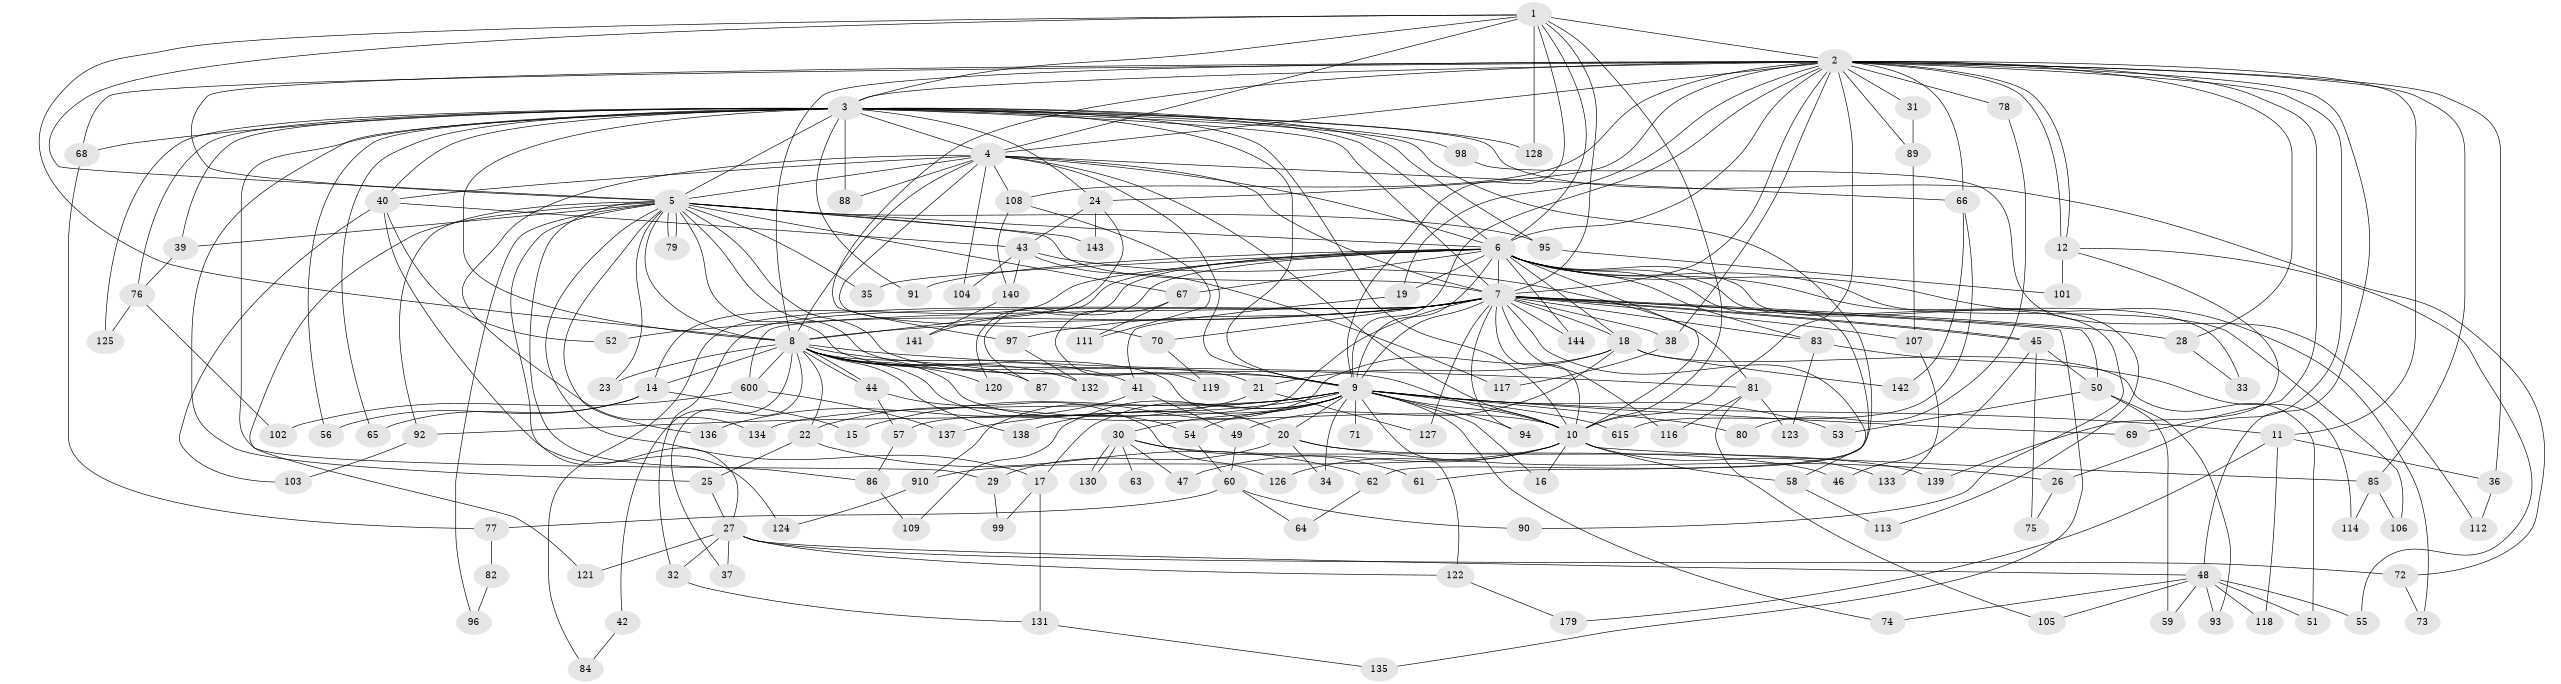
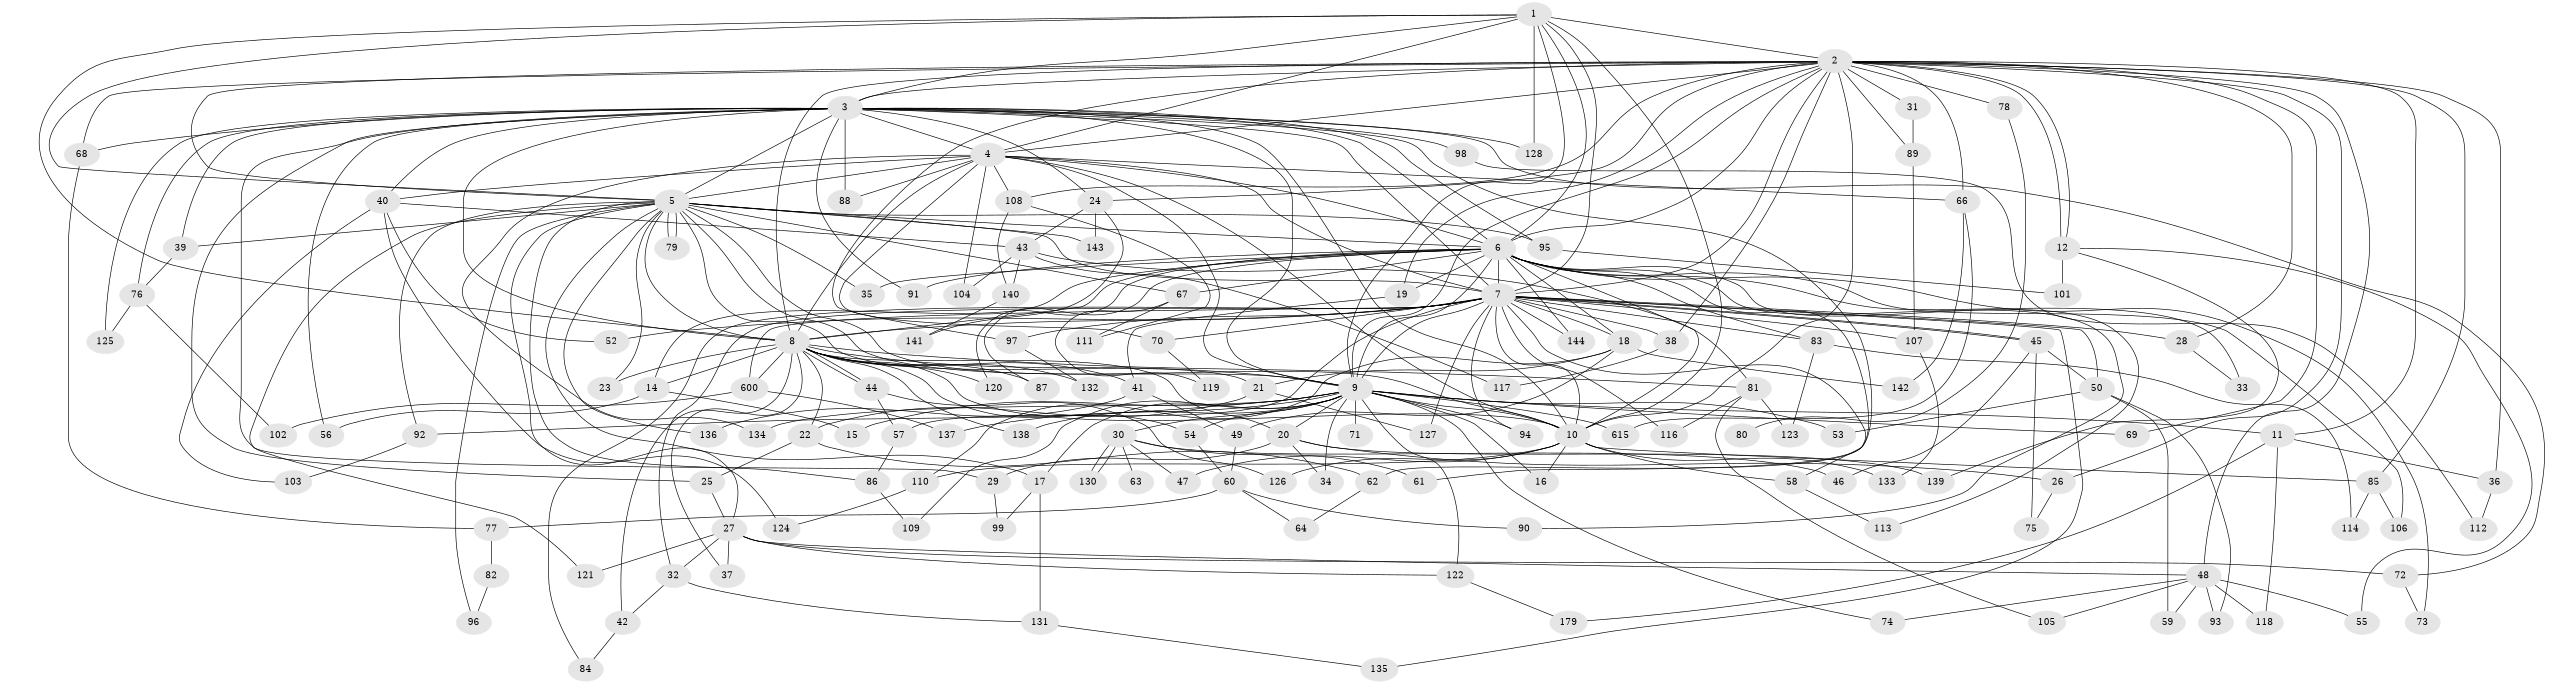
edge "9" -- "80": removed
node "65": removed
node "910": label "910" -> "110"
edge "32" -- "42": added
node "51": removed
